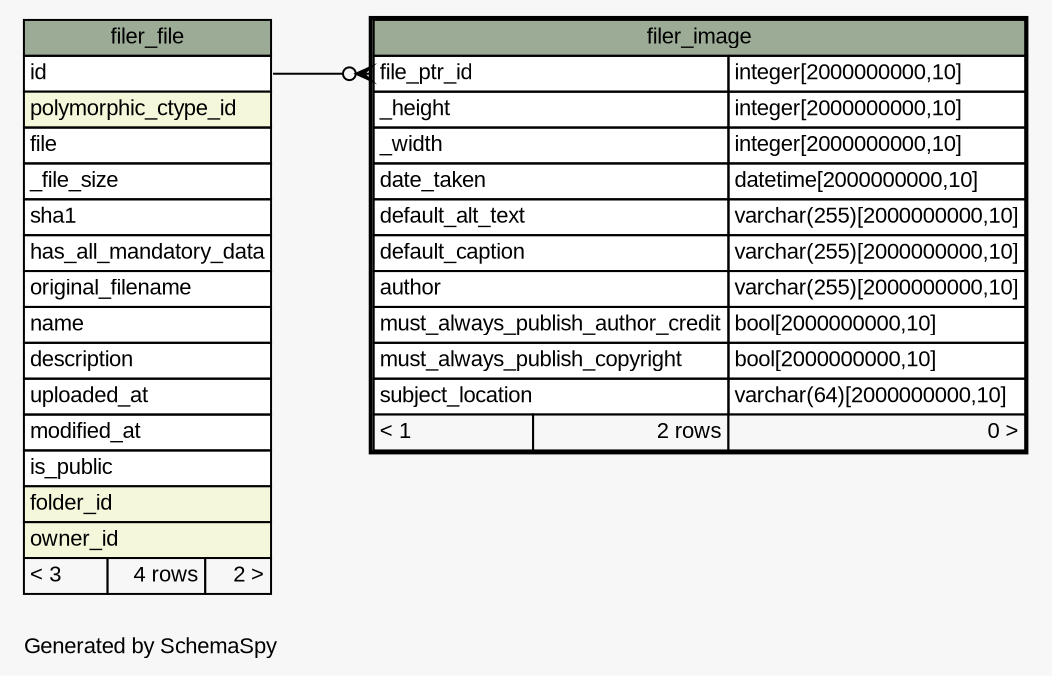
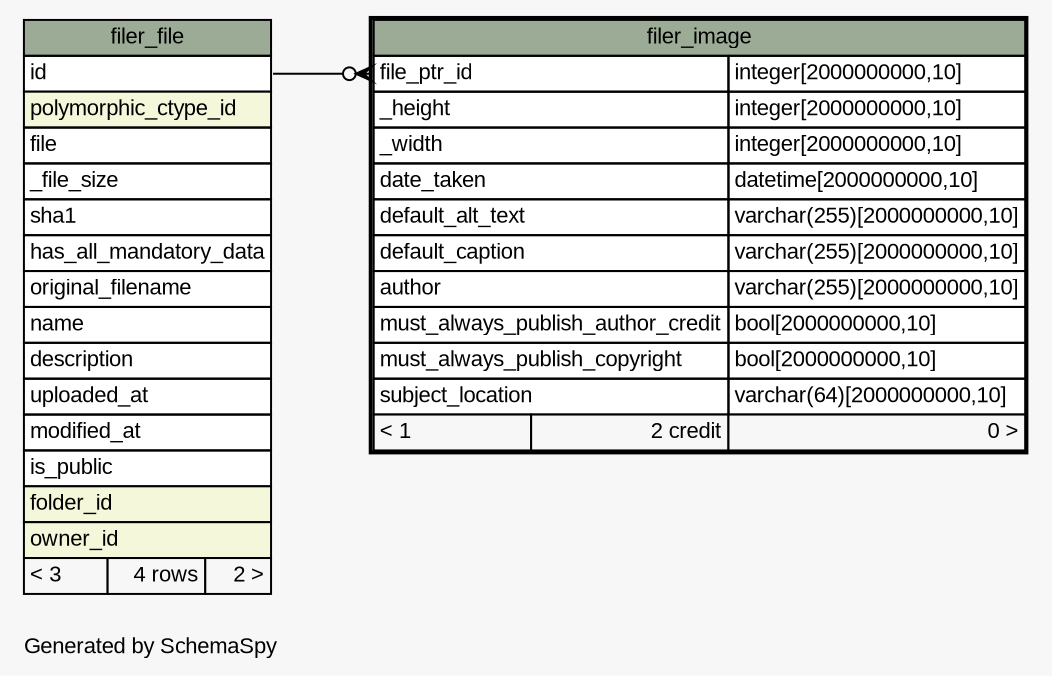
node "filer_image": text "2 rows" -> "2 credit"
